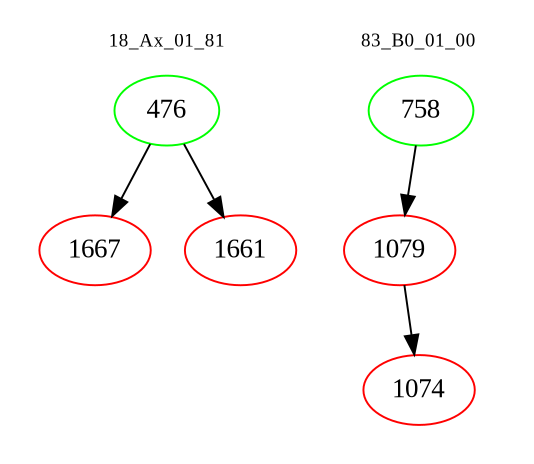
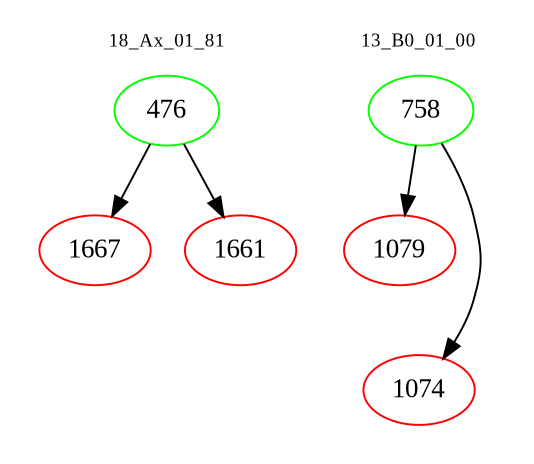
cluster "83_B0_01_00": label "83_B0_01_00" -> "13_B0_01_00"
edge "1079" -> "1074": now "758" -> "1074"
